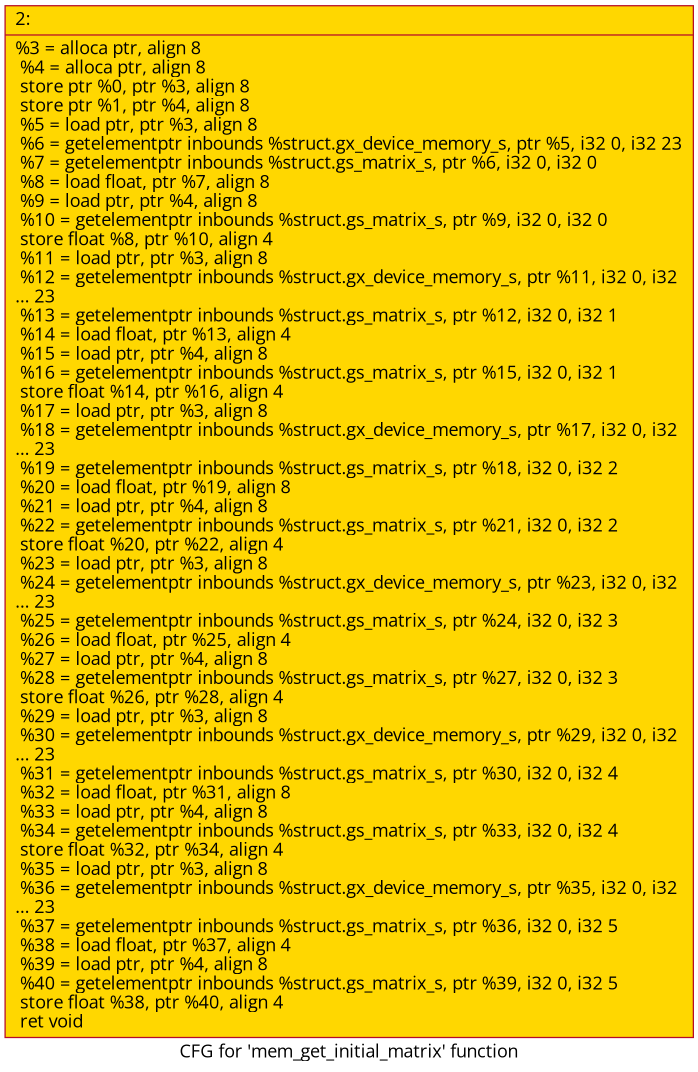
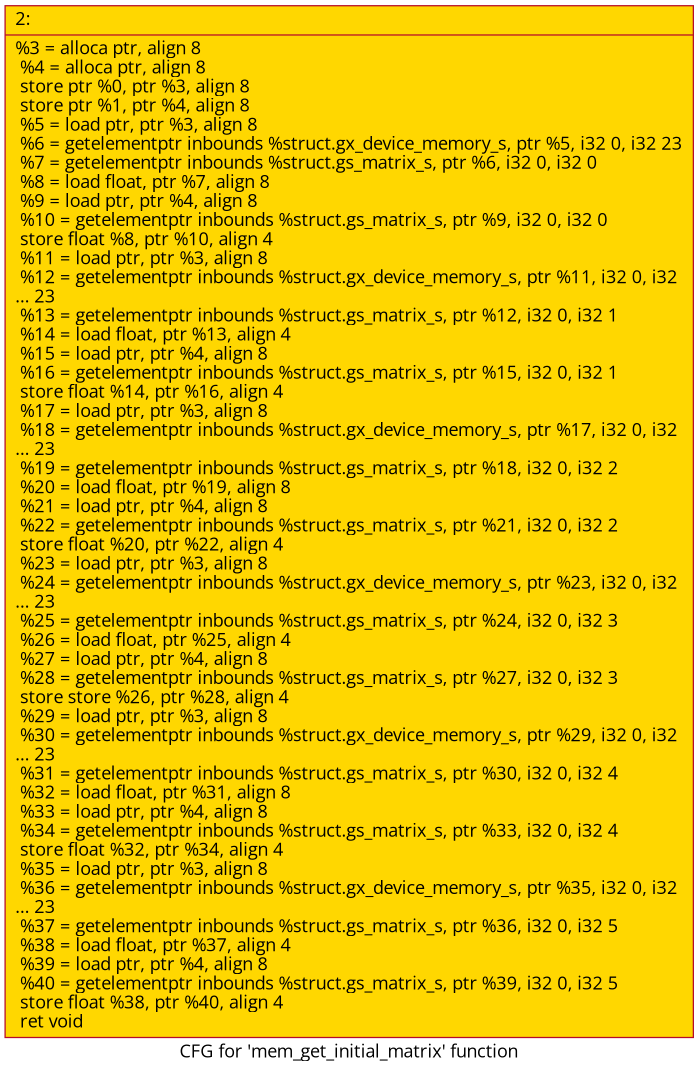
node "2:": text "store float %26, ptr %28, align 4" -> "store store %26, ptr %28, align 4"
